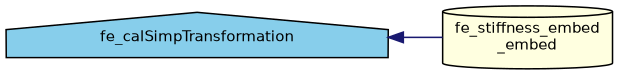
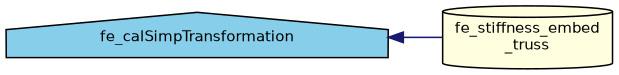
node "fe_stiffness_embed _embed": label "fe_stiffness_embed _embed" -> "fe_stiffness_embed _truss"
